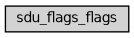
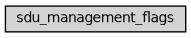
node "sdu_flags_flags": label "sdu_flags_flags" -> "sdu_management_flags"
